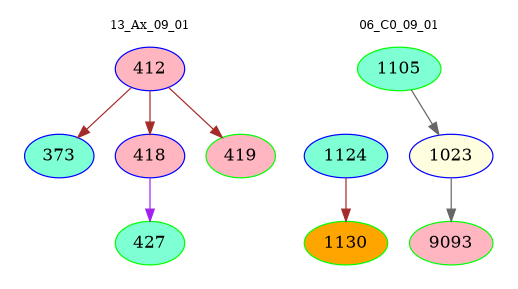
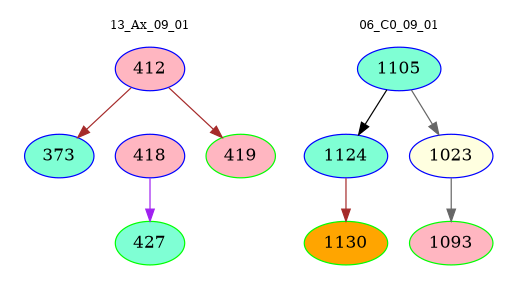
node "1105": color green -> blue
edge "412" -> "418": removed
edge "1105" -> "1124": added
node "9093": label "9093" -> "1093"
